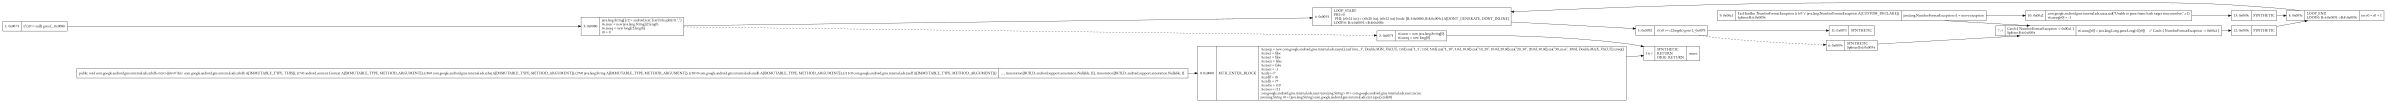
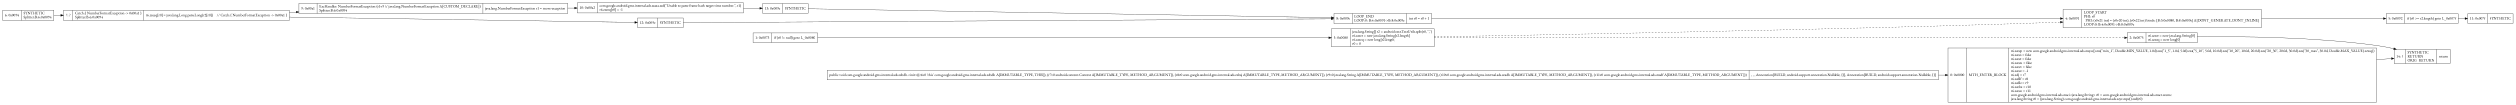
edge "3: 0x0080" -> "4: 0x0091": style solid -> dashed
edge "9: 0x00a1" -> "7: ?": reversed
edge "5: 0x0092" -> "6: 0x0094": removed
